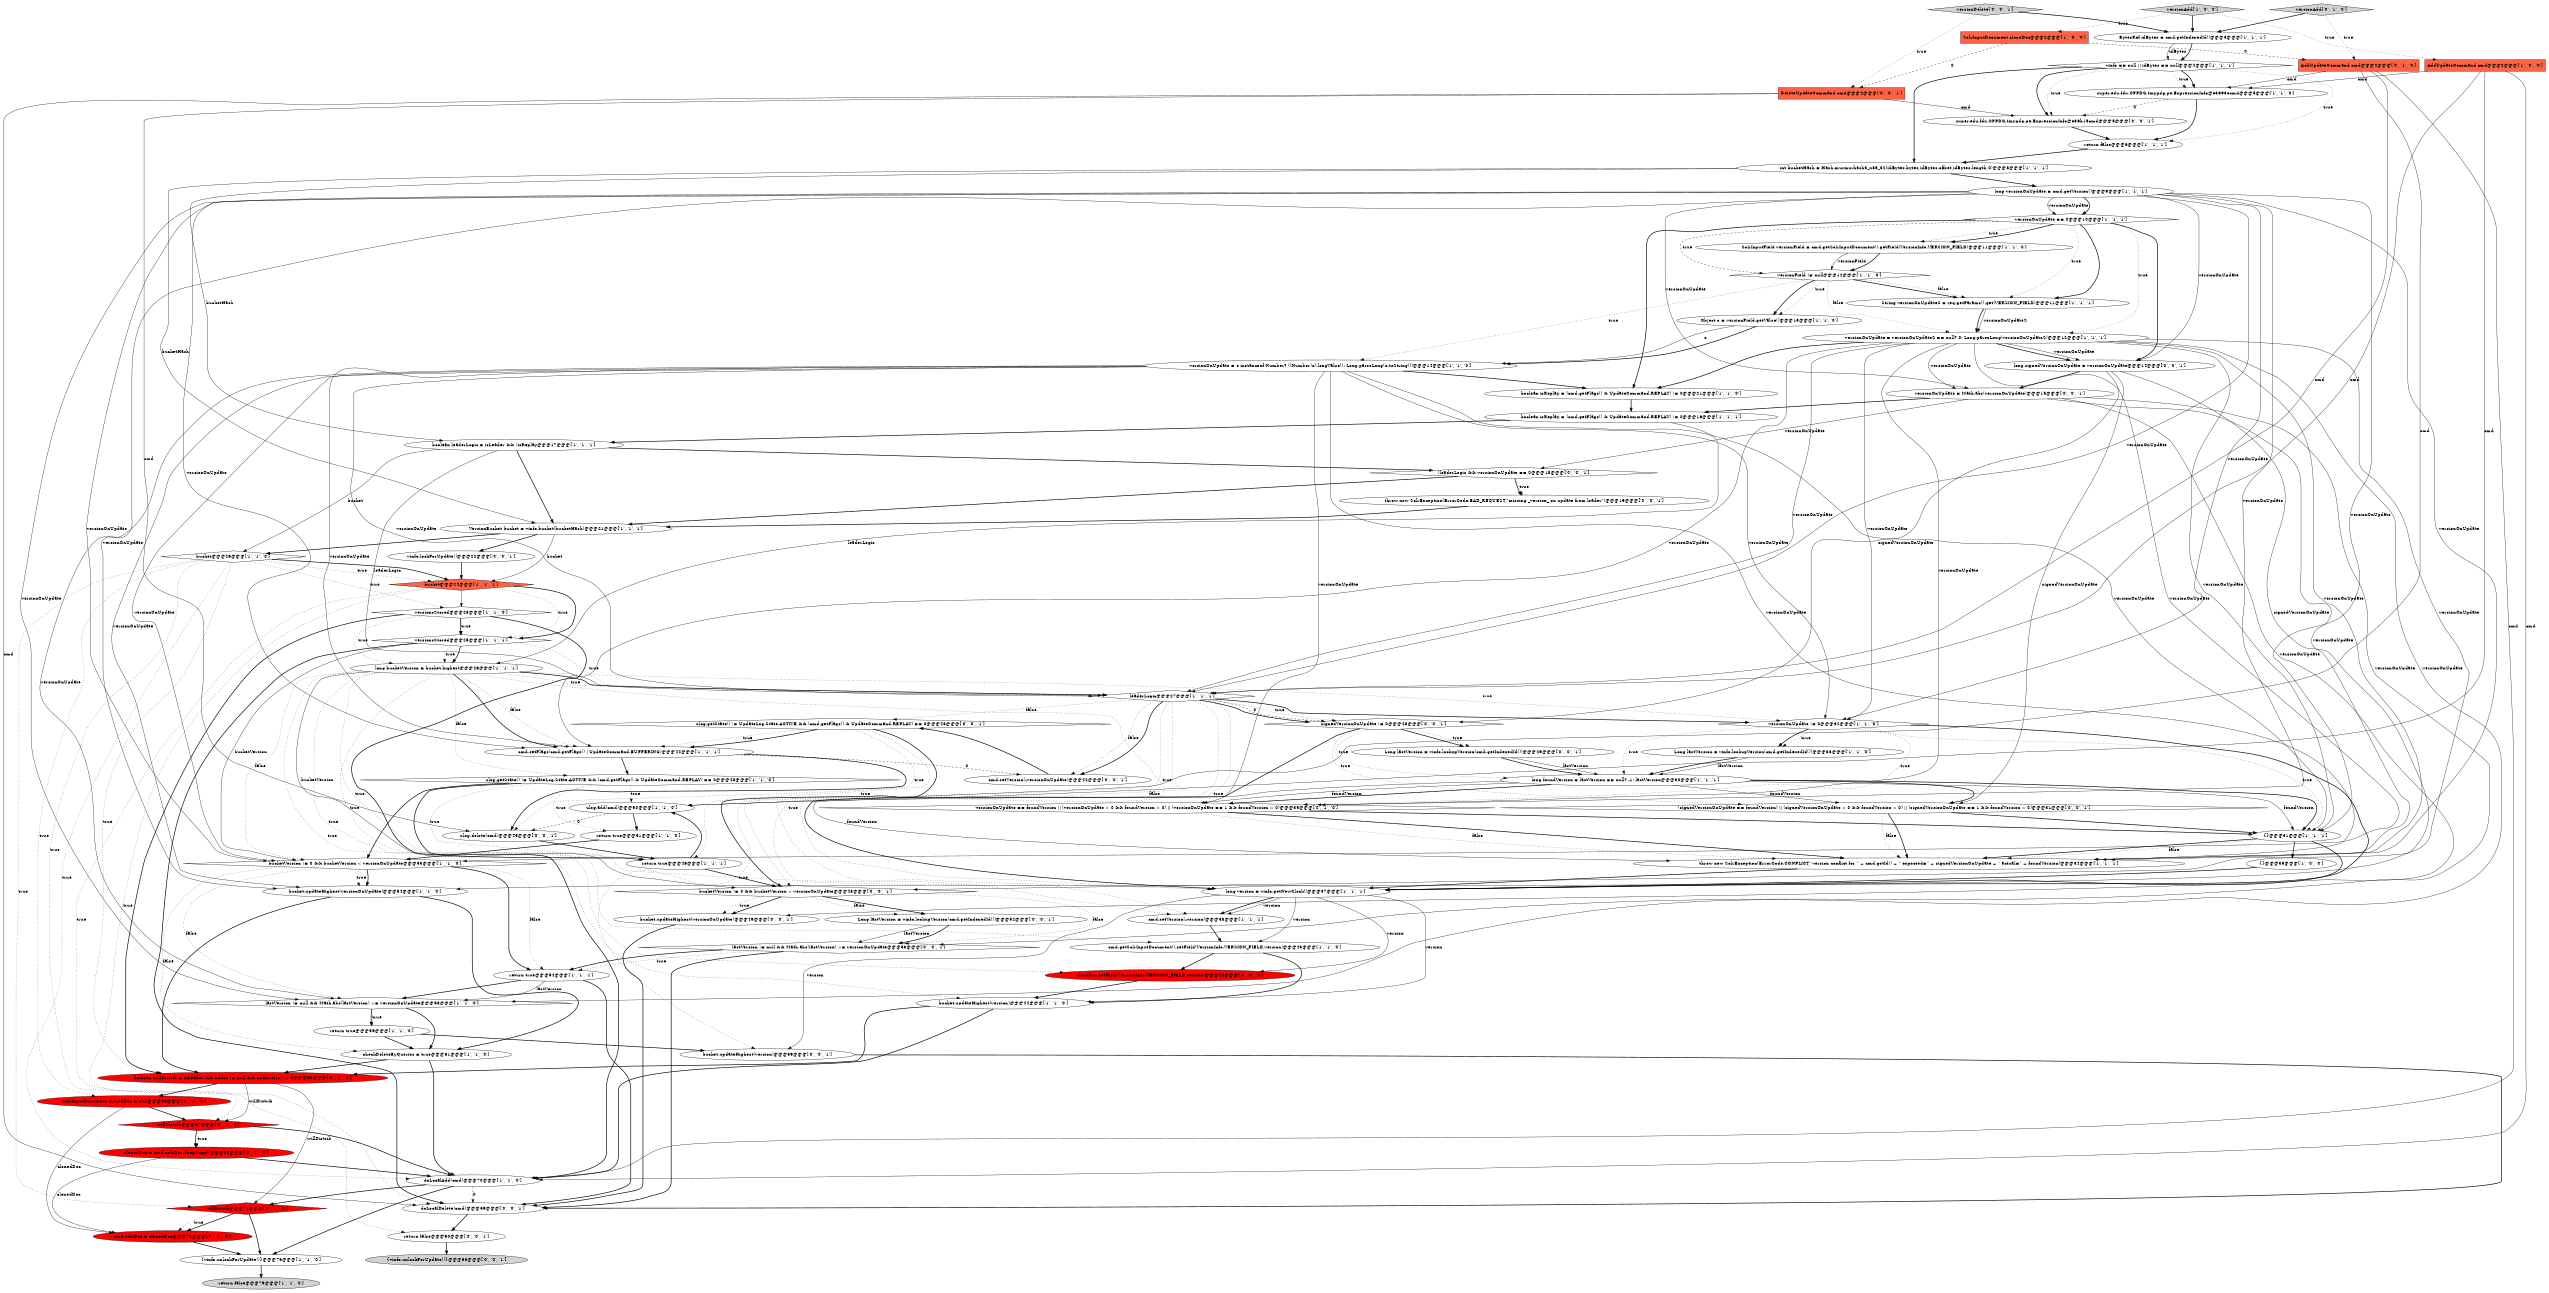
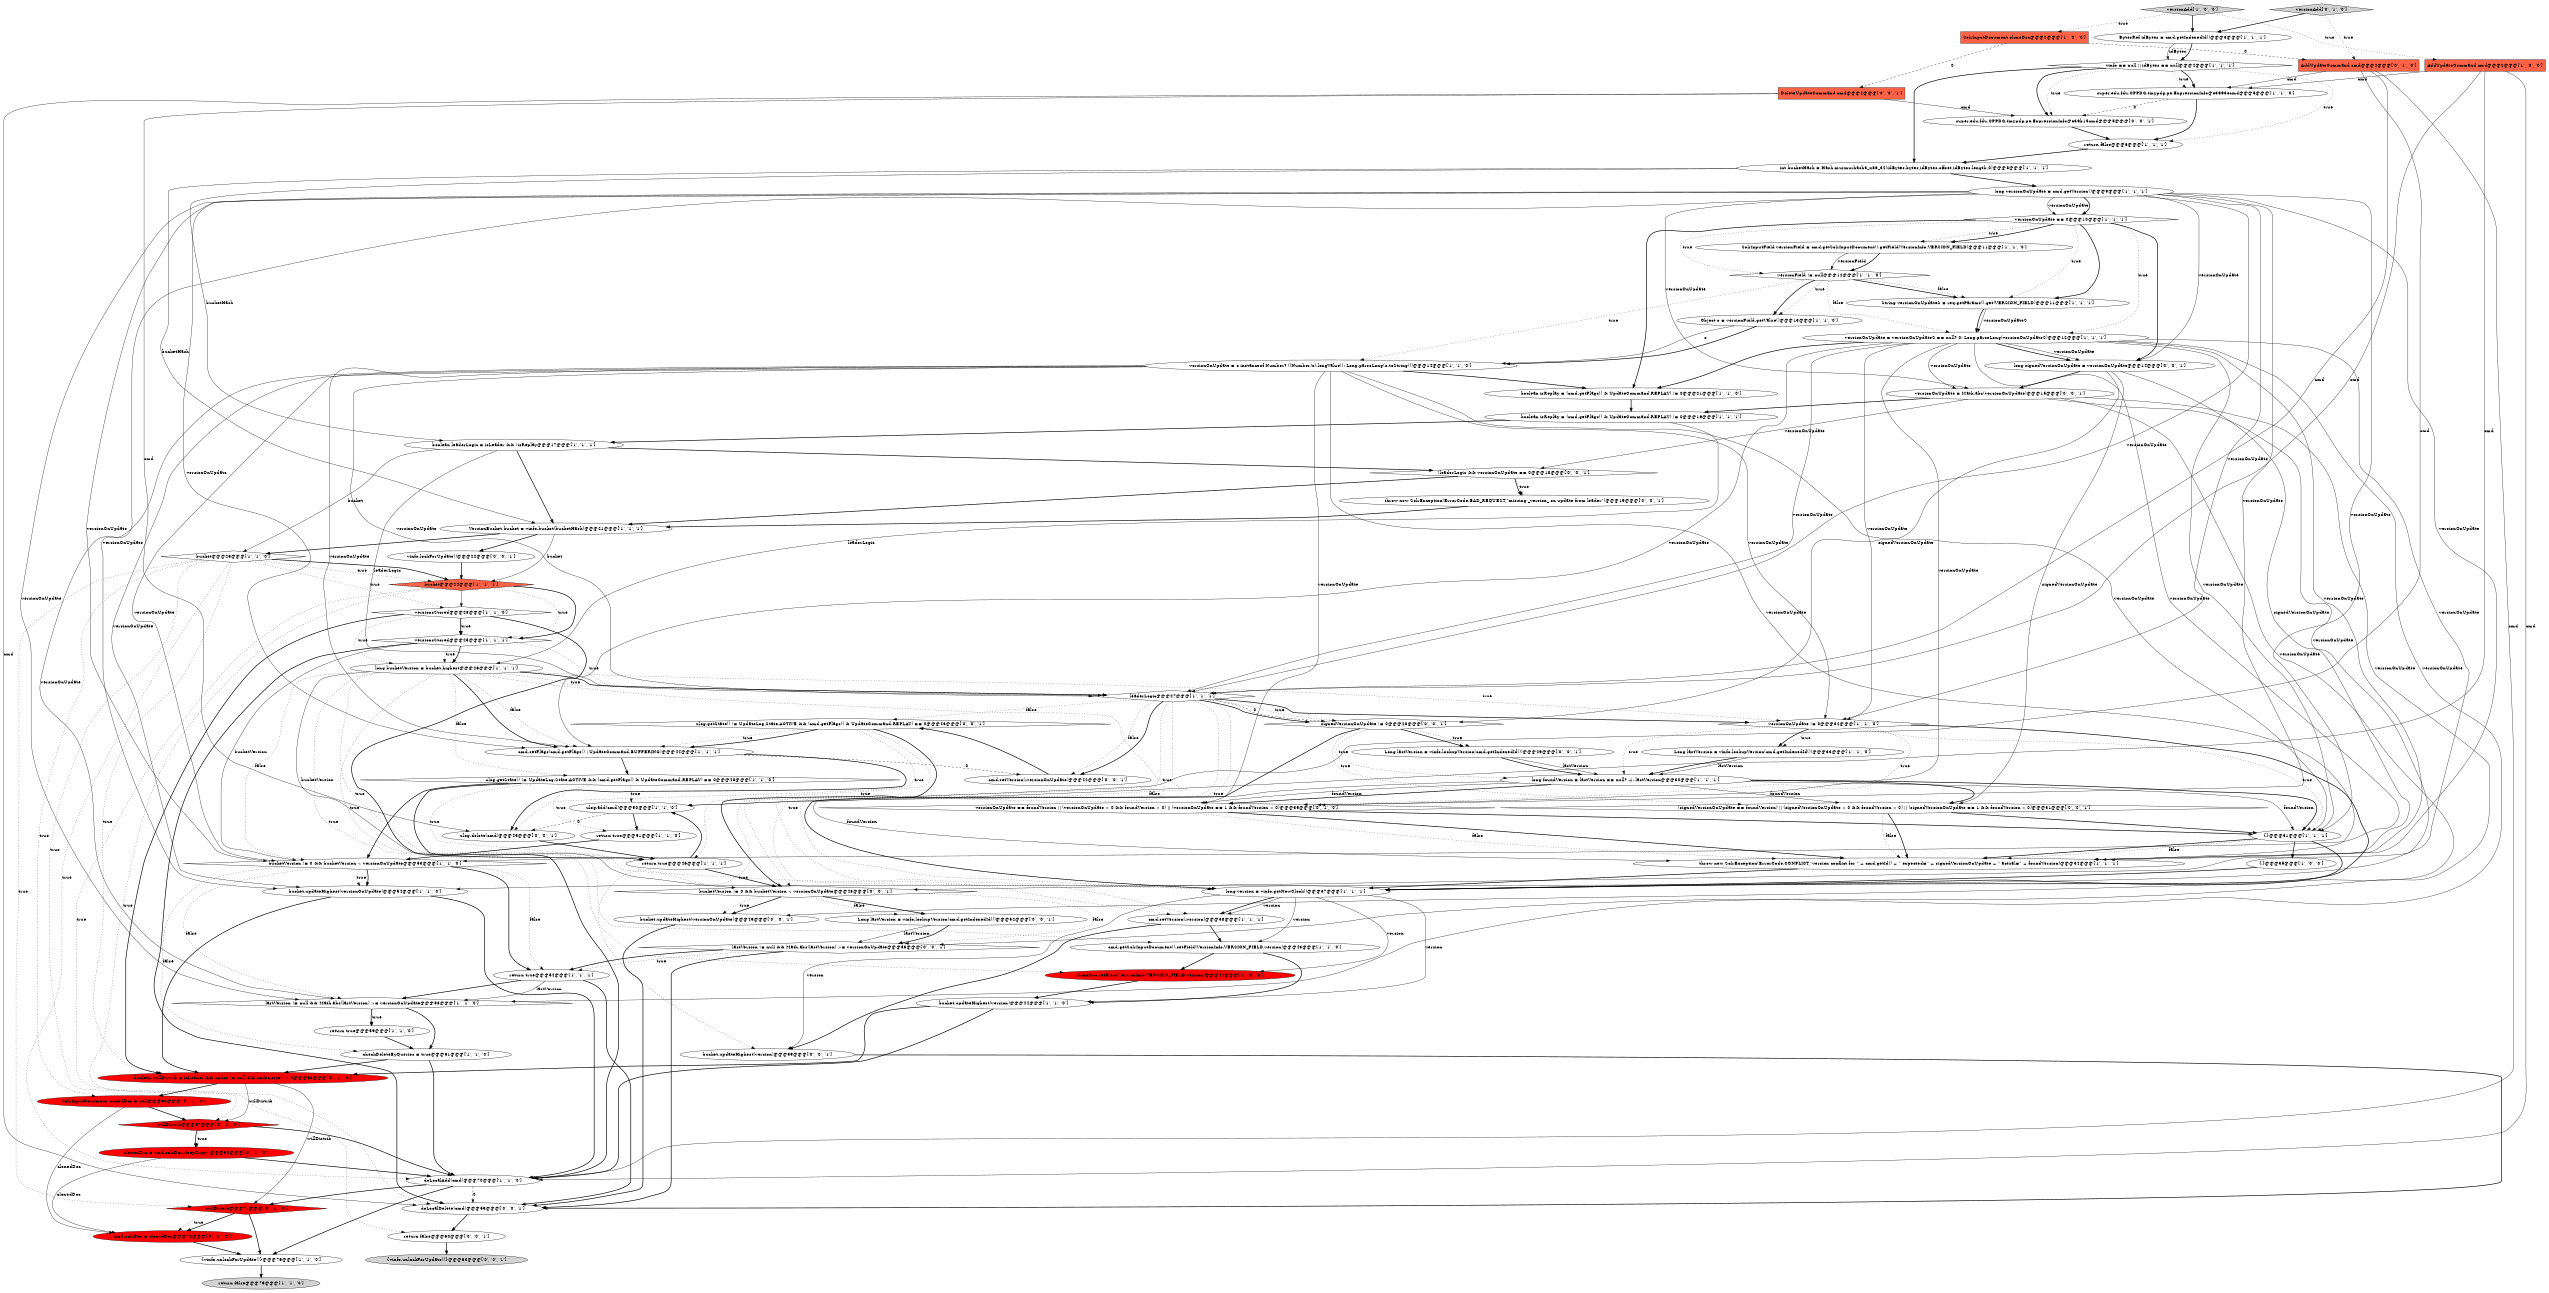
node "versionDelete['0', '0', '1']": removed
edge "versionOnUpdate == 0@@@10@@@['1', '1', '1']" -> "versionField != null@@@12@@@['1', '1', '0']": style dashed -> dotted
edge "long bucketVersion = bucket.highest@@@26@@@['1', '1', '1']" -> "bucket.updateHighest(version)@@@44@@@['1', '1', '0']": removed, label "true"
edge "bucket.updateHighest(versionOnUpdate)@@@54@@@['1', '1', '0']" -> "checkDeleteByQueries = true@@@61@@@['1', '1', '0']": now "bucket.updateHighest(versionOnUpdate)@@@54@@@['1', '1', '0']" -> "doLocalAdd(cmd)@@@70@@@['1', '1', '0']"
edge "return true@@@59@@@['1', '1', '0']" -> "bucket.updateHighest(version)@@@39@@@['0', '0', '1']": now "cmd.setVersion(-version)@@@38@@@['1', '1', '1']" -> "bucket.updateHighest(version)@@@39@@@['0', '0', '1']"
